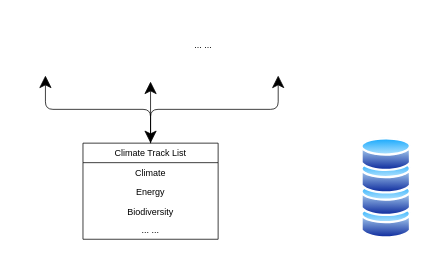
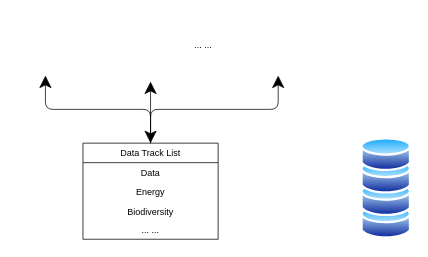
node "Climate Track List": label "Climate Track List" -> "Data Track List"
node "Climate": label "Climate" -> "Data"
